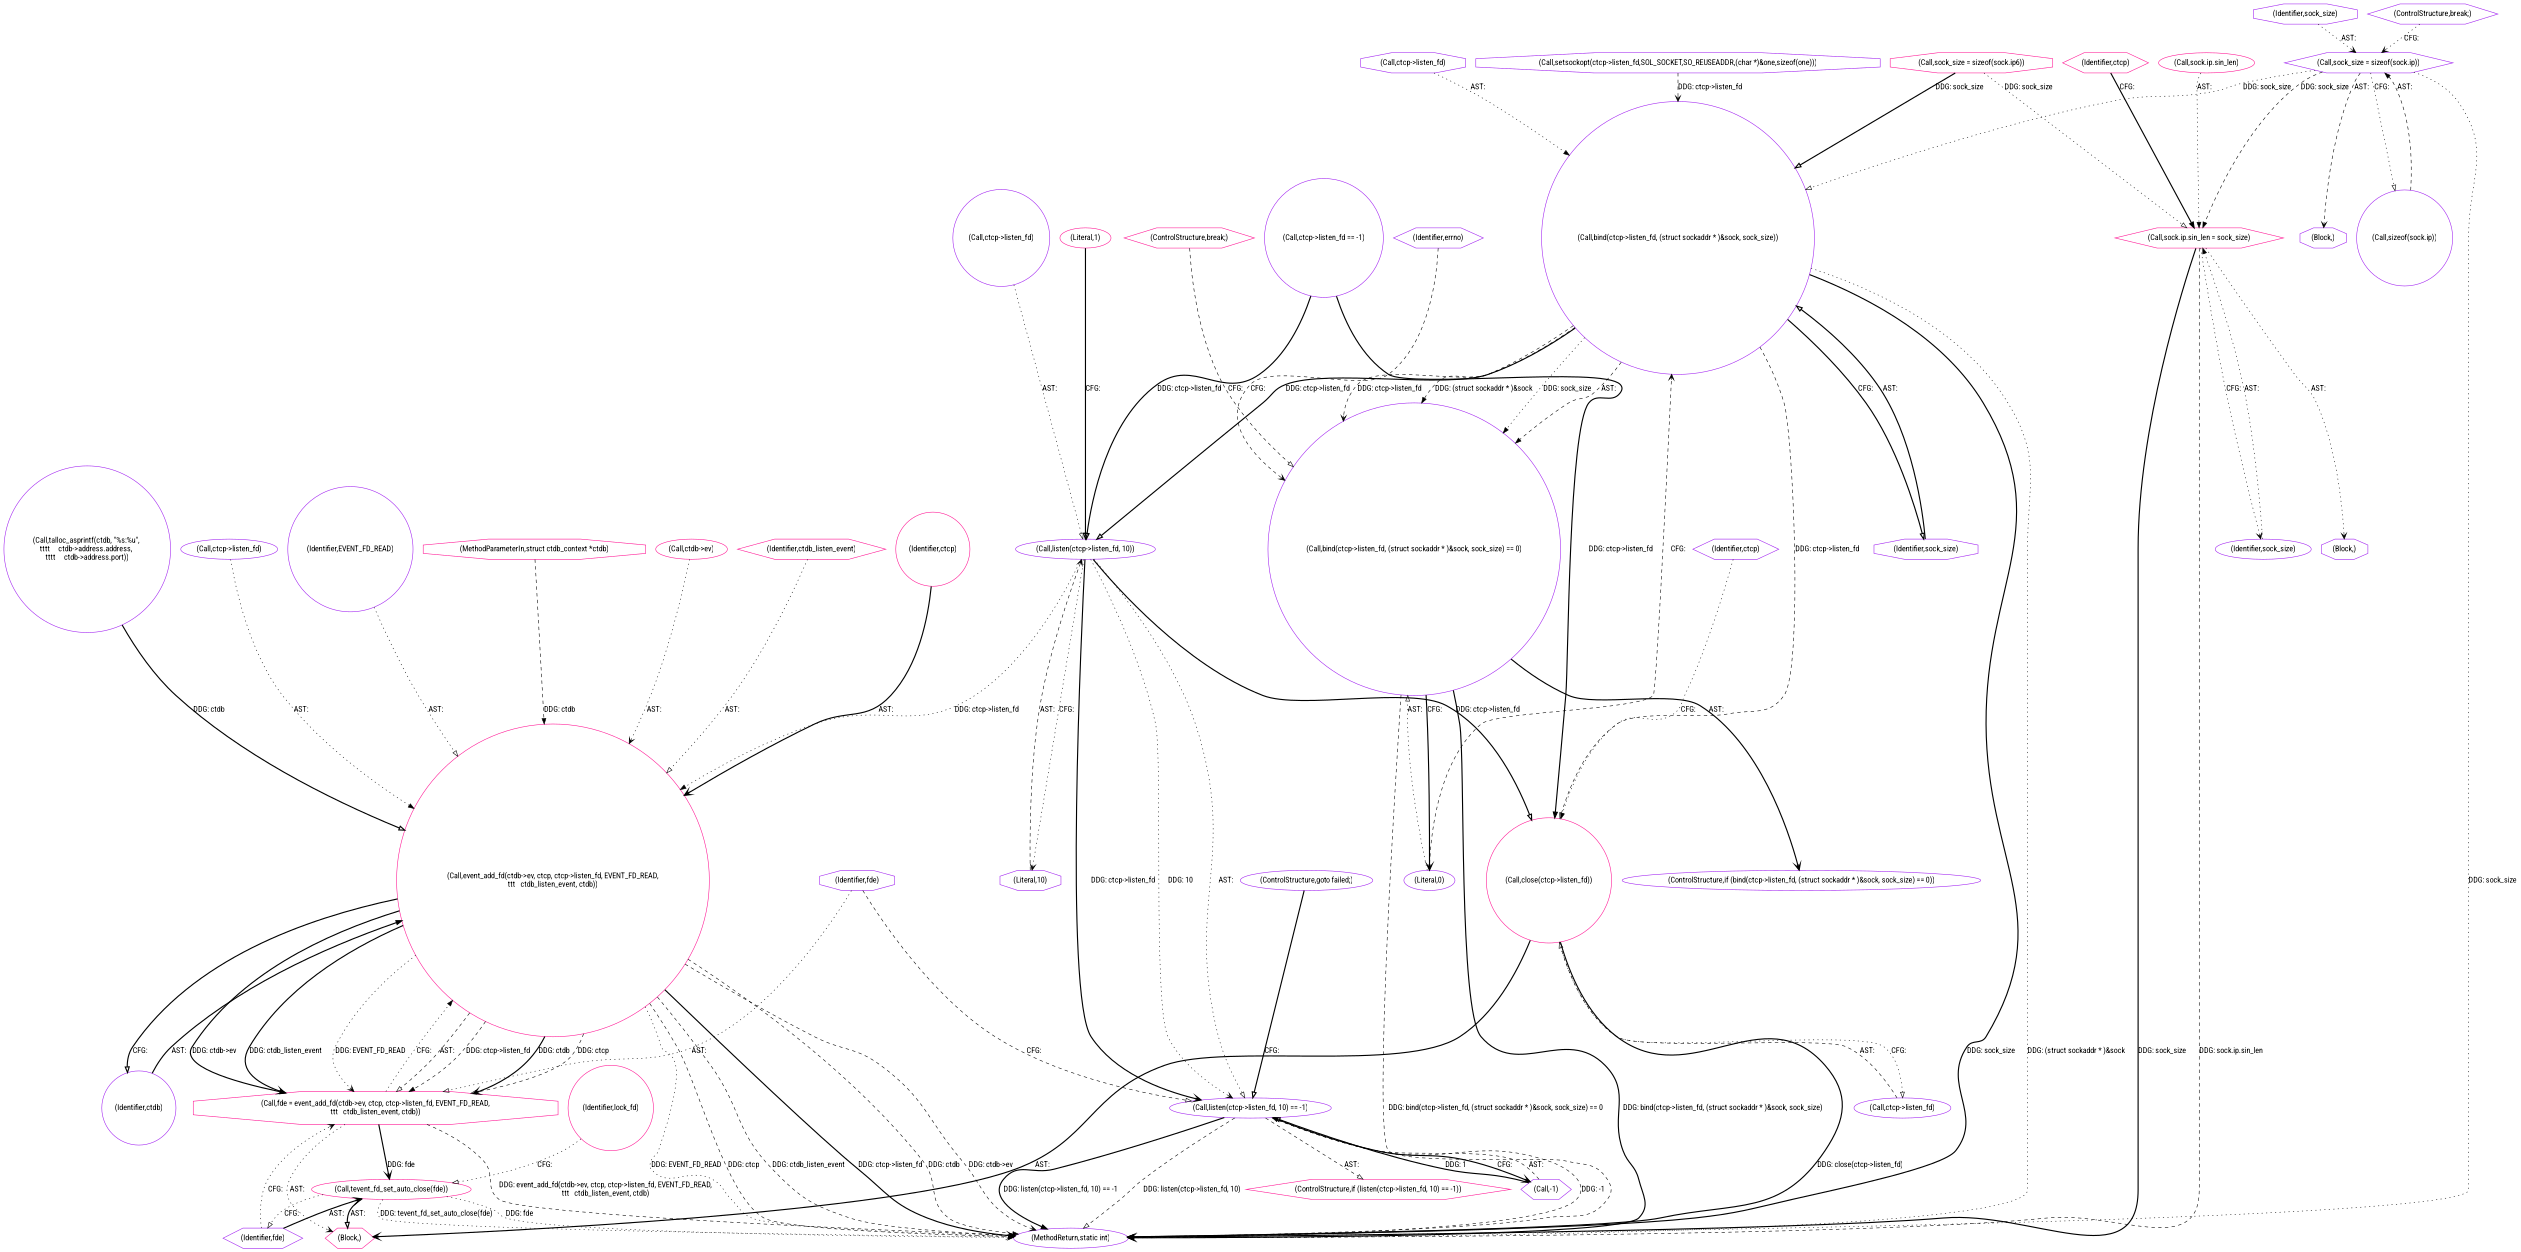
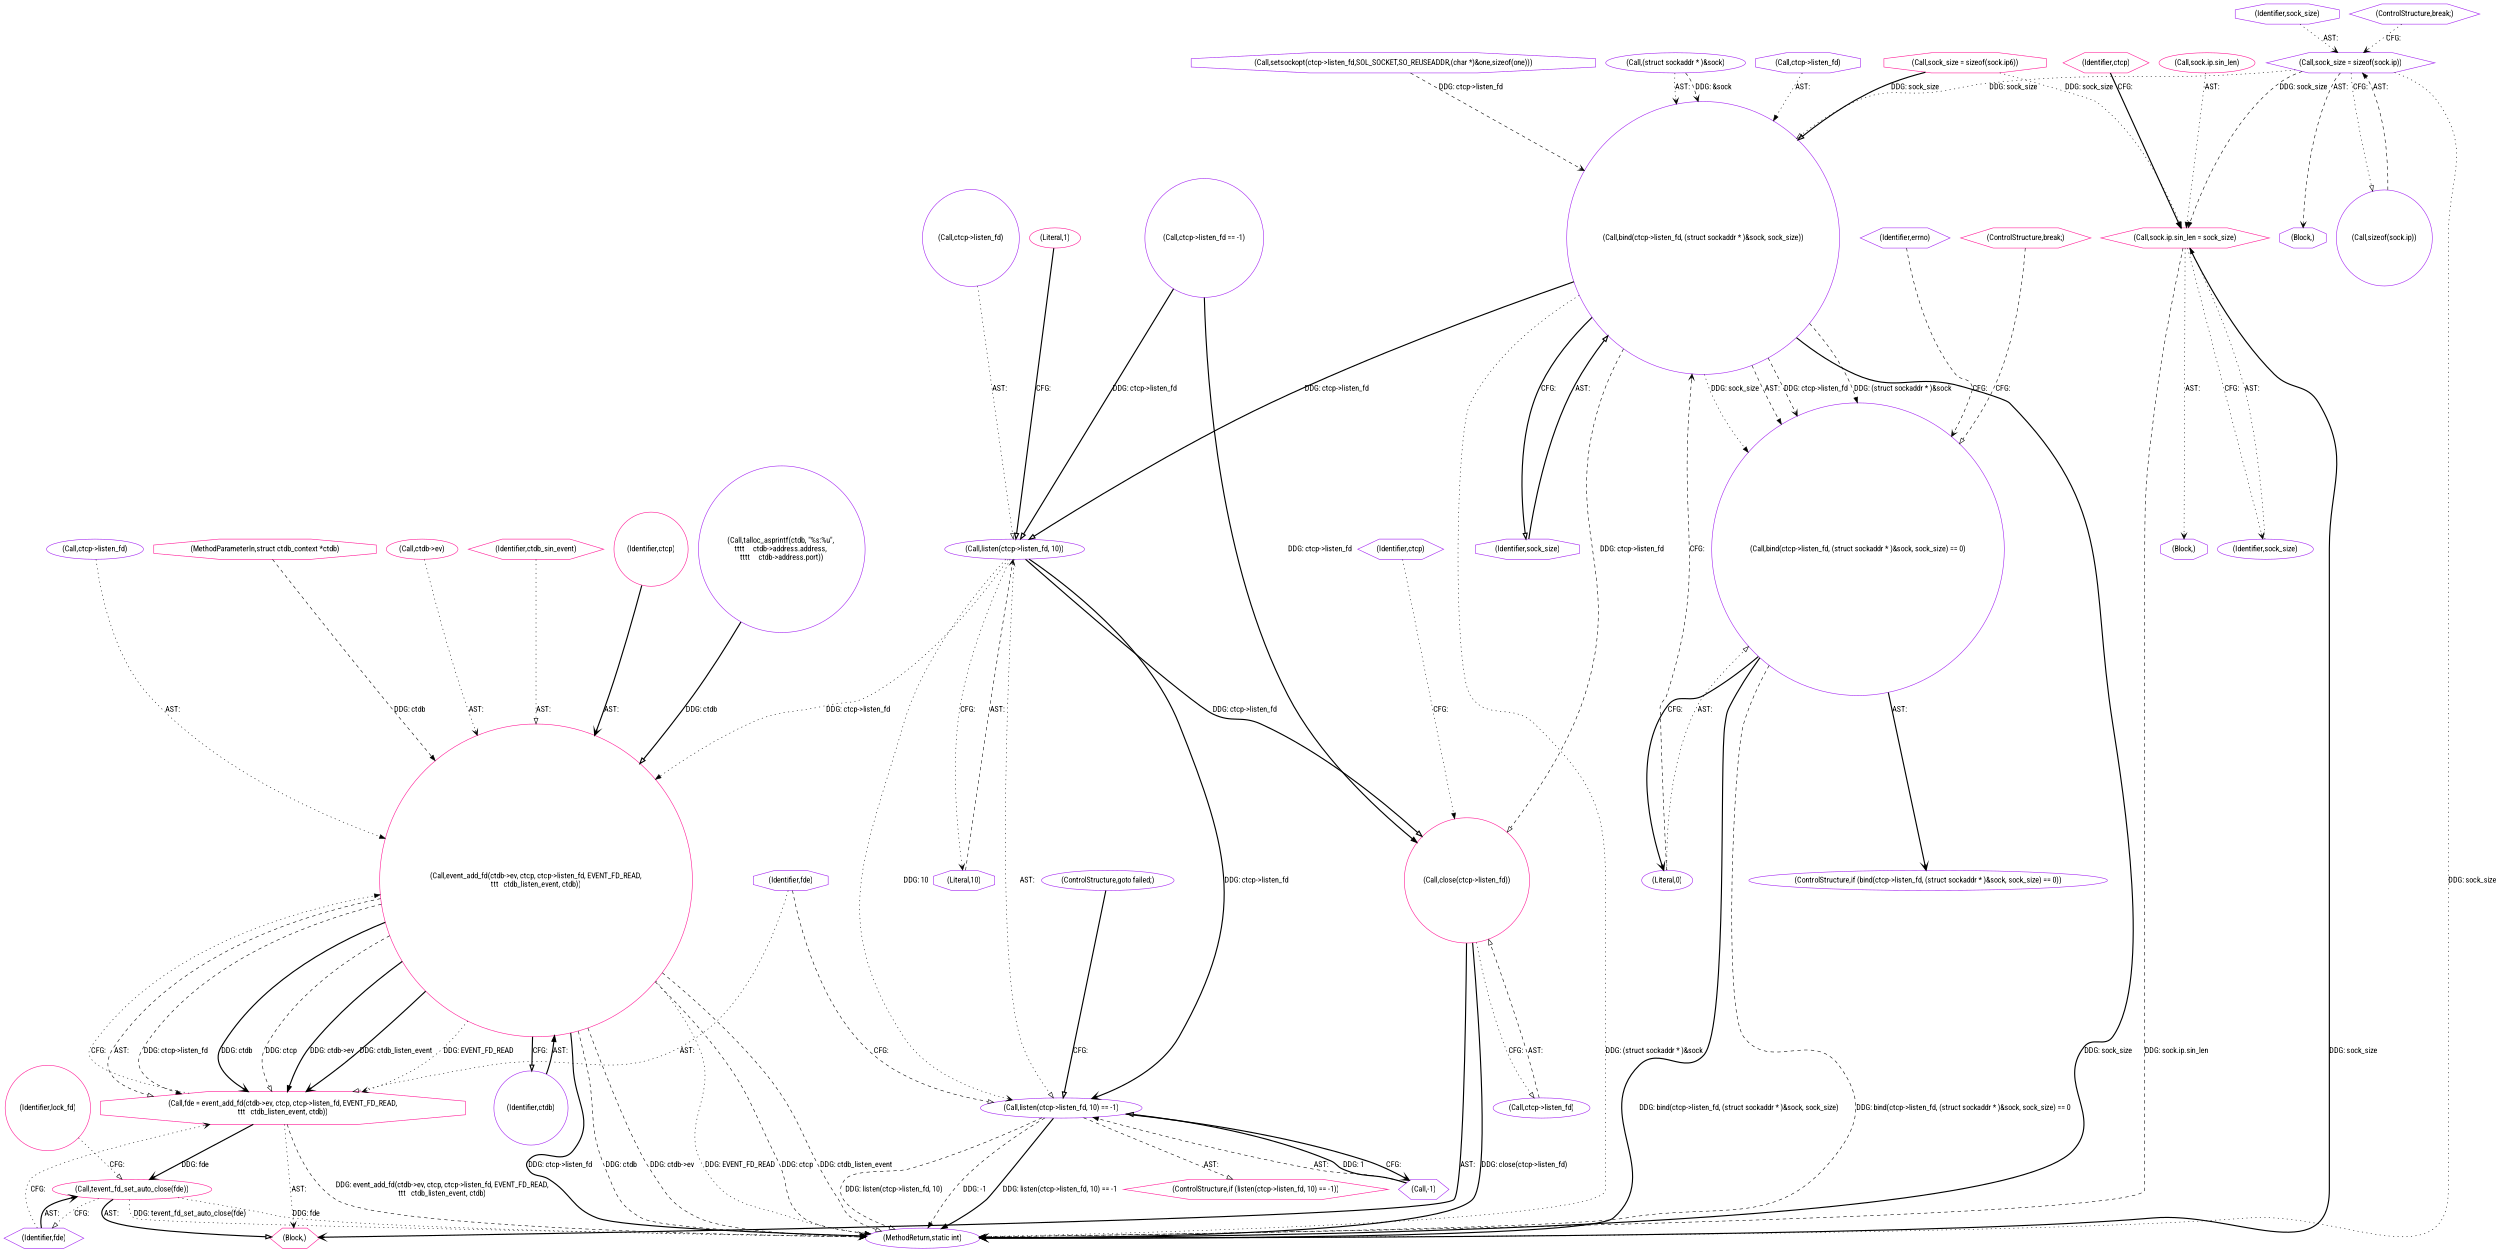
node "(Call,(struct sockaddr * )&sock)": added
node "(Identifier,EVENT_FD_READ)": removed
node "(Identifier,ctdb_listen_event)": label "(Identifier,ctdb_listen_event)" -> "(Identifier,ctdb_sin_event)"
